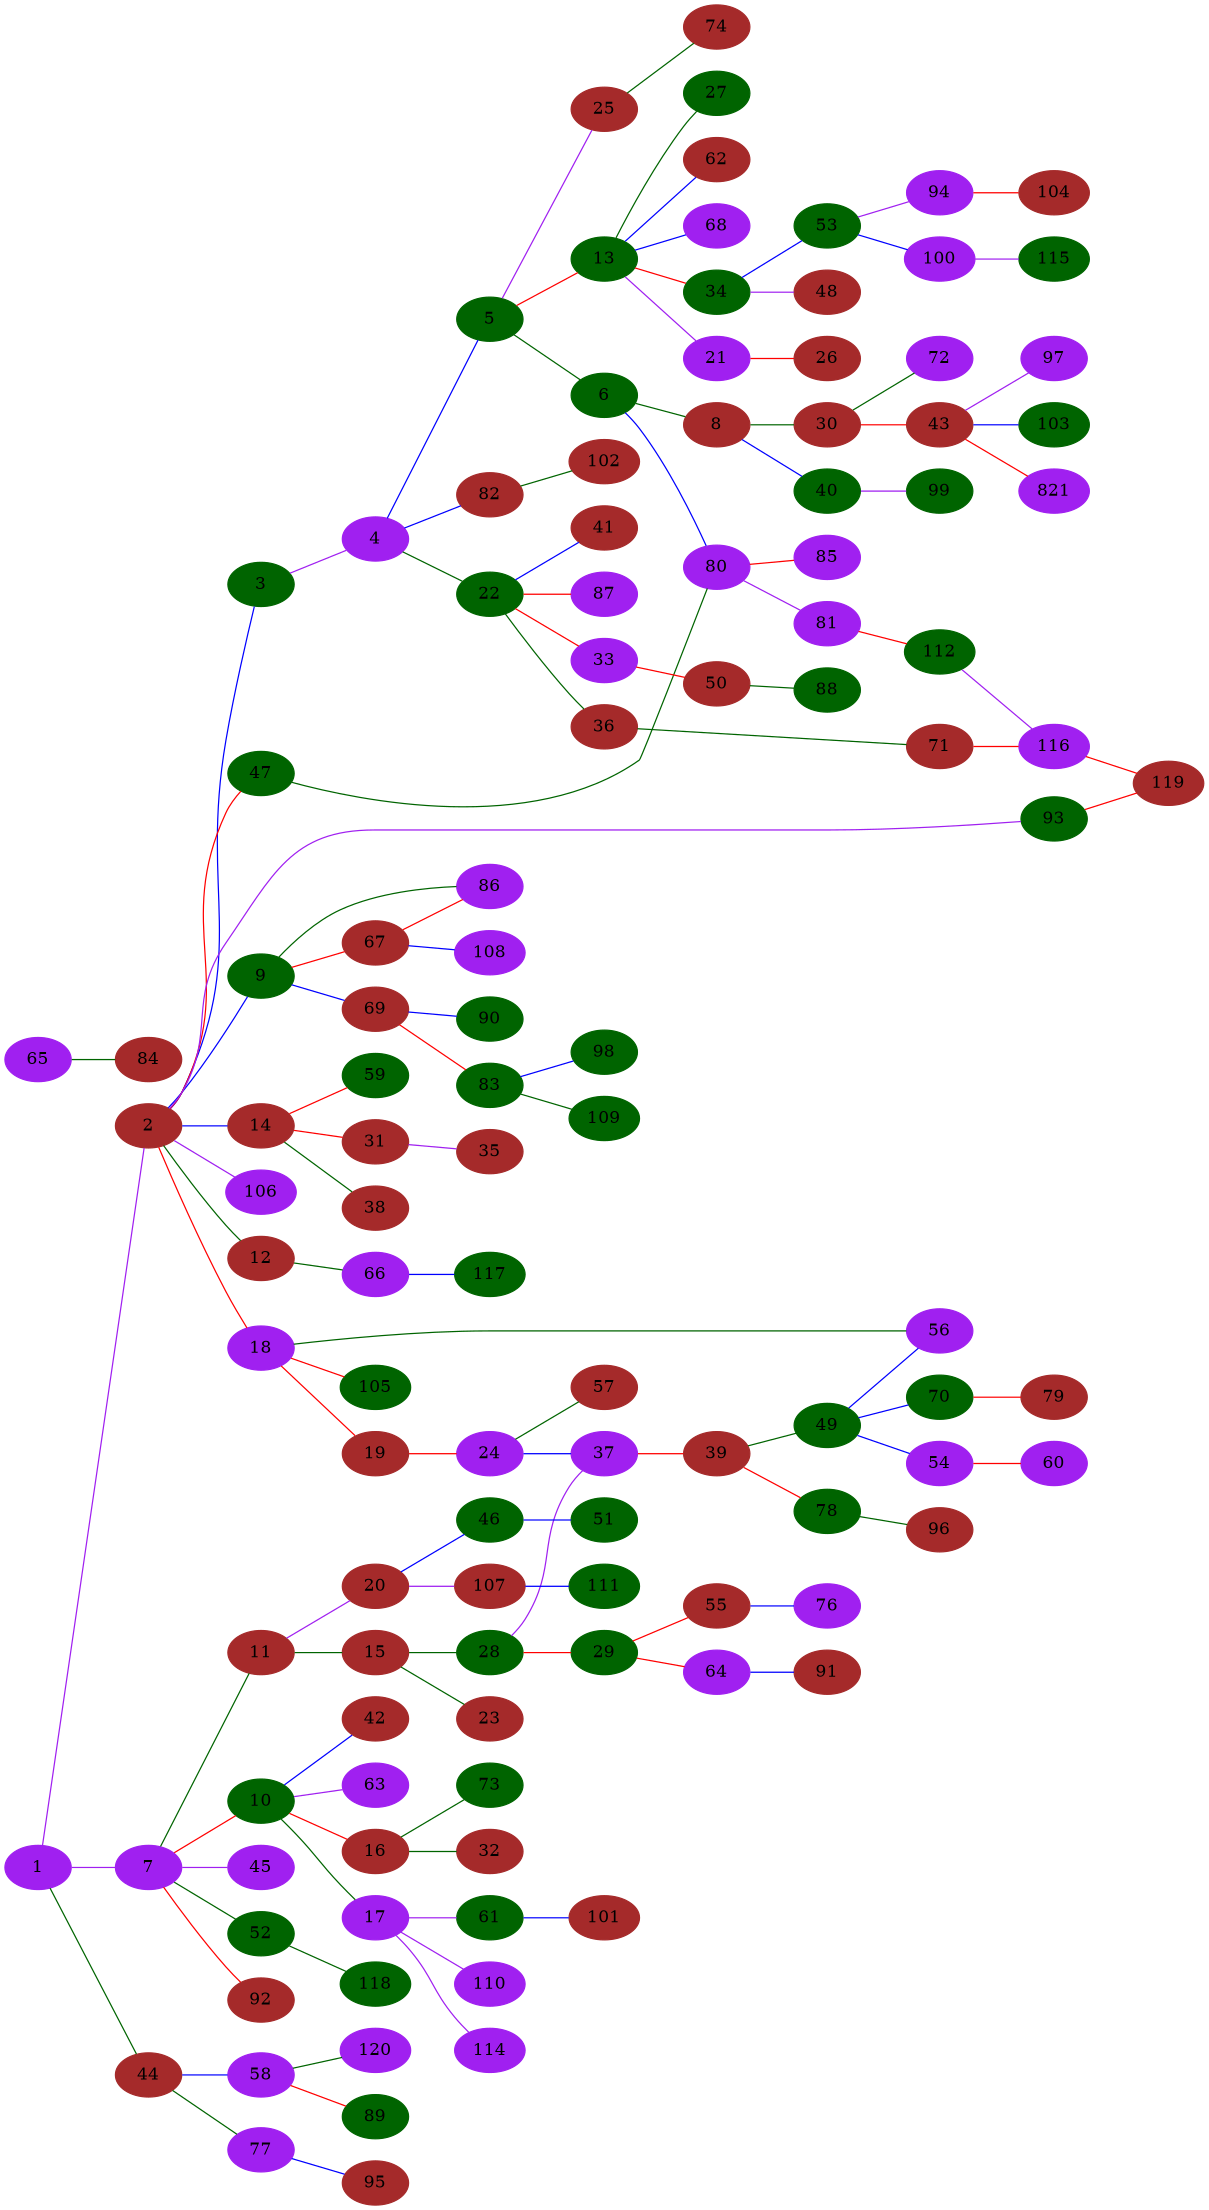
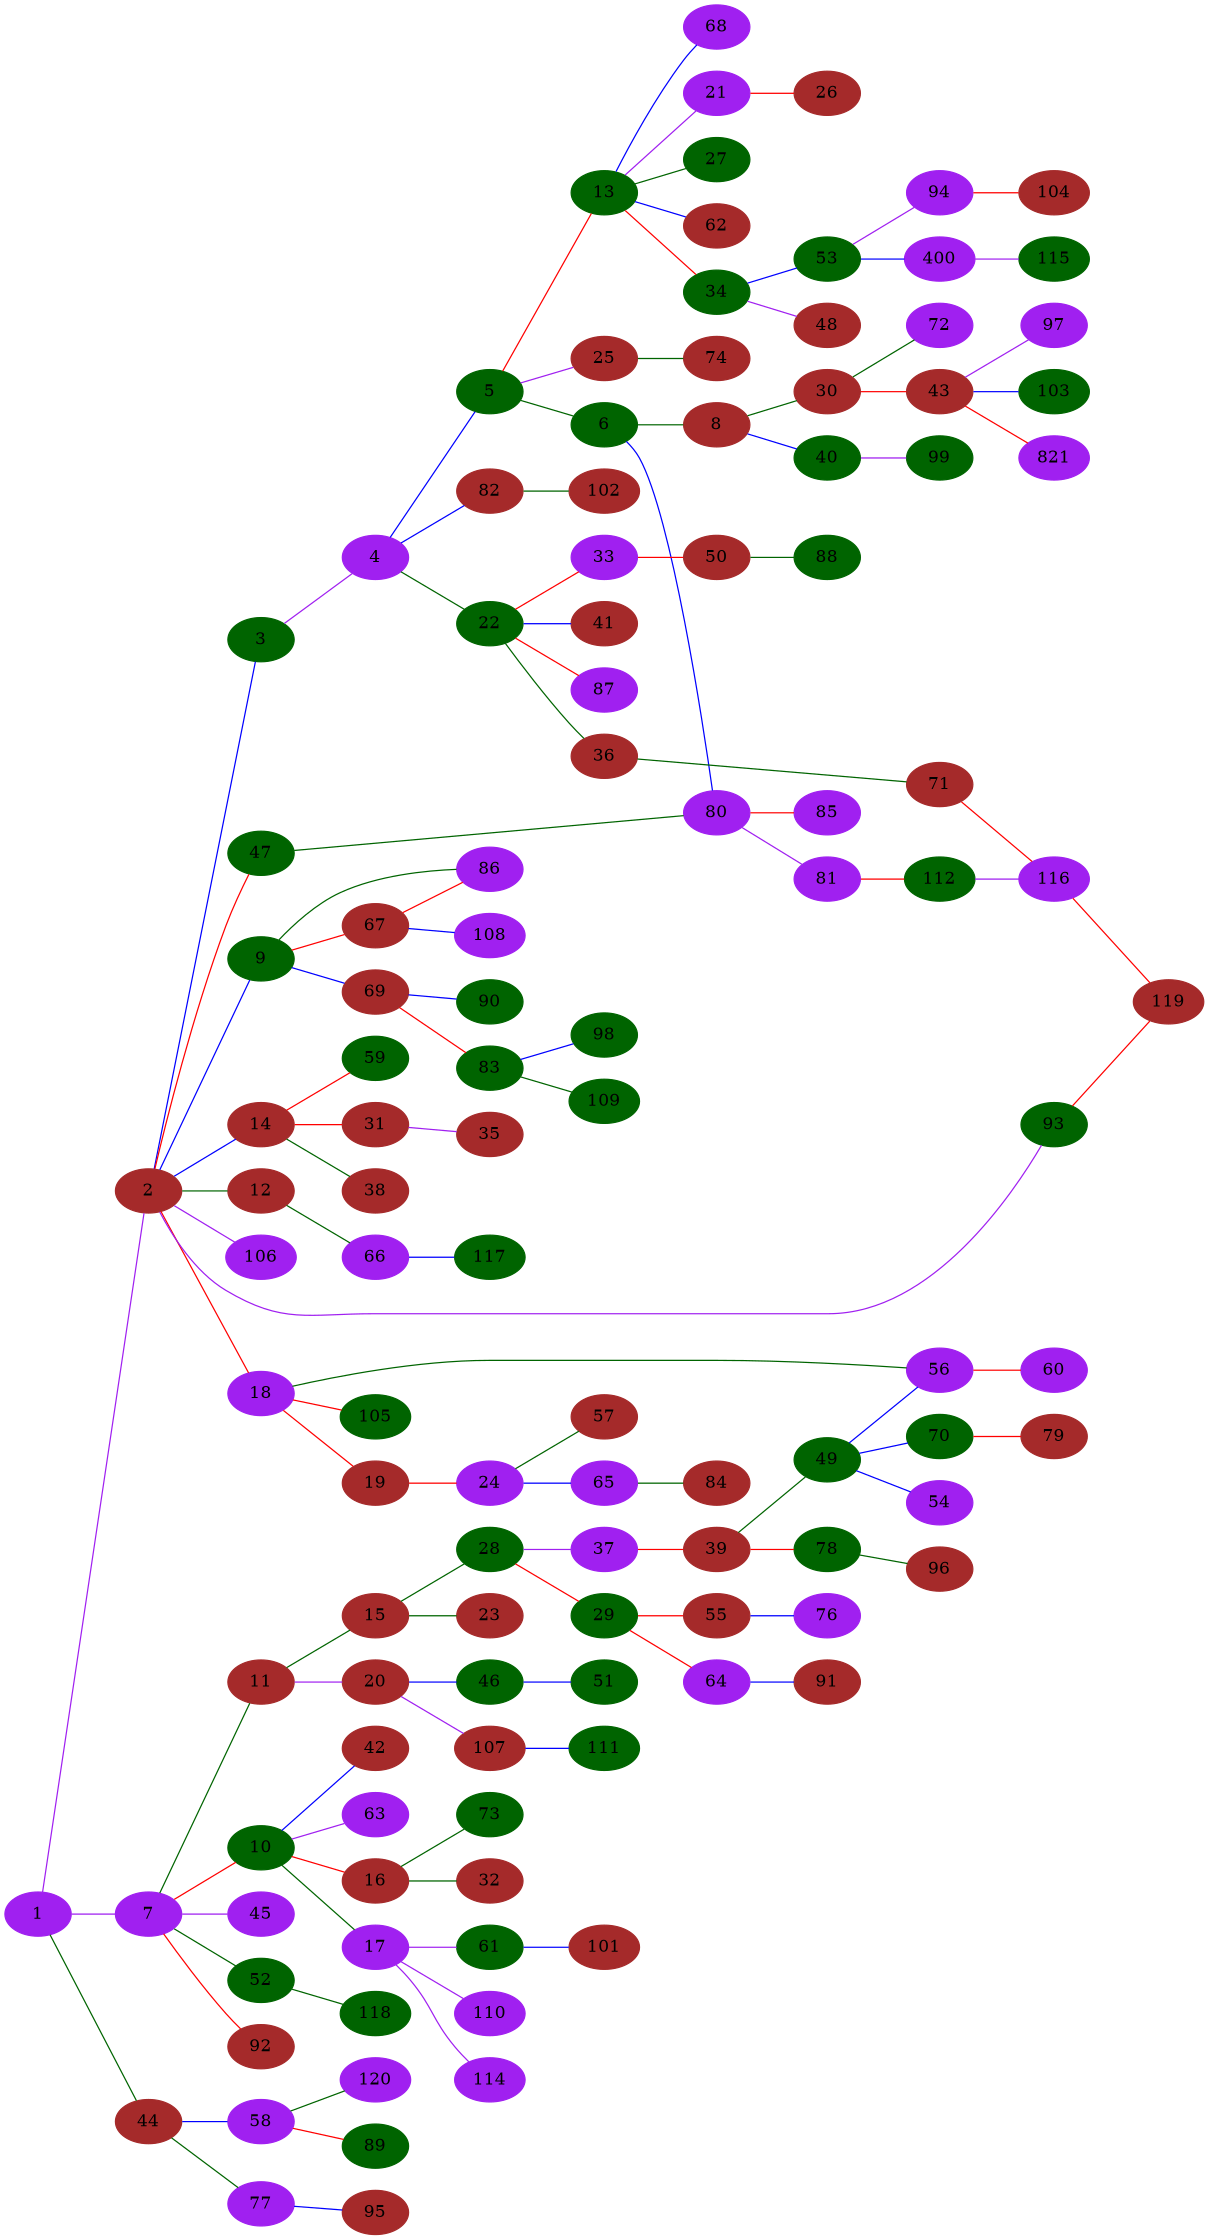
node "100": label "100" -> "400"
edge "24" -- "37": now "24" -- "65"
edge "54" -- "60": now "56" -- "60"
